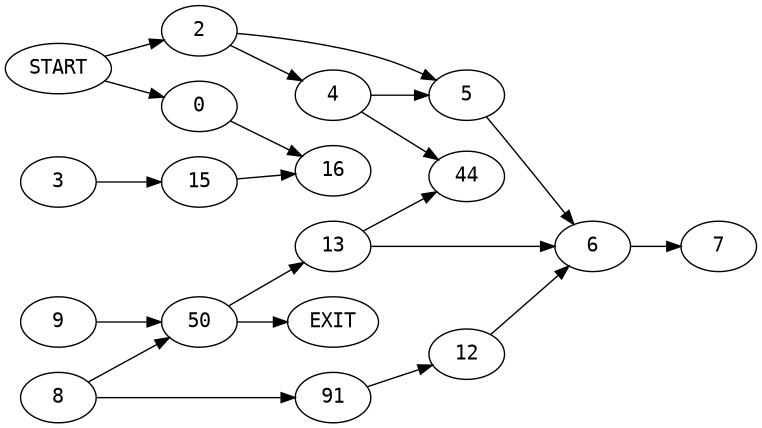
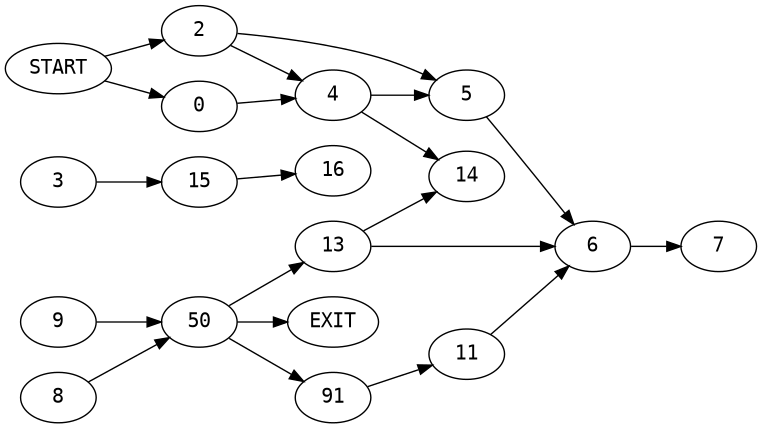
edge "0" -> "16": now "0" -> "4"
node "44": label "44" -> "14"
node "12": label "12" -> "11"
edge "8" -> "91": now "50" -> "91"
